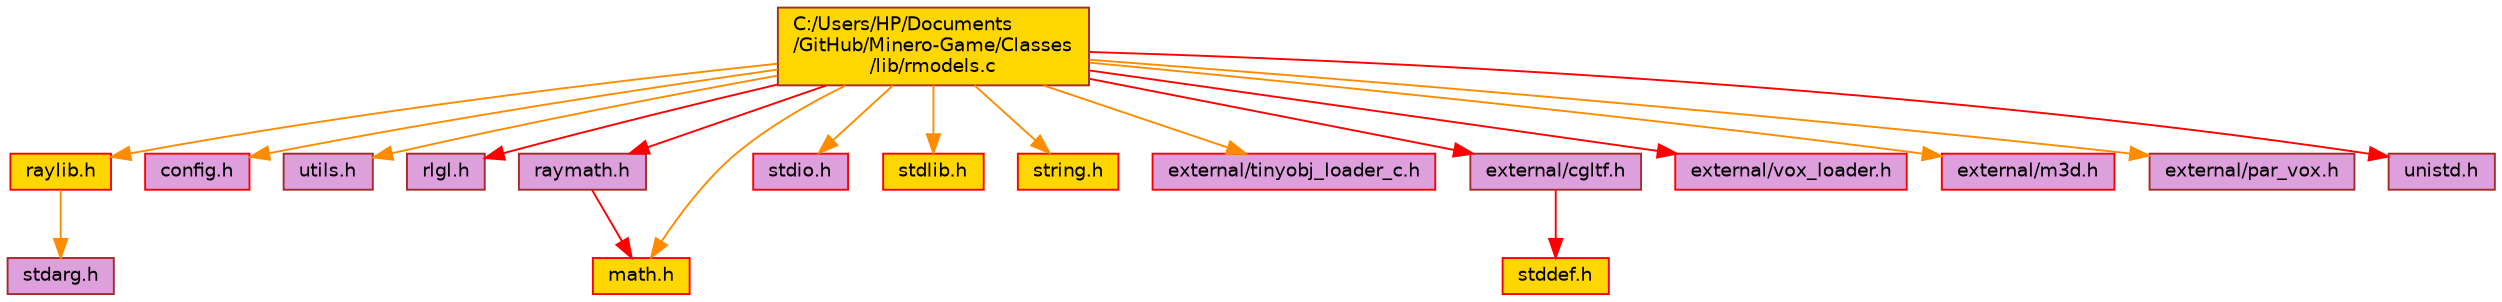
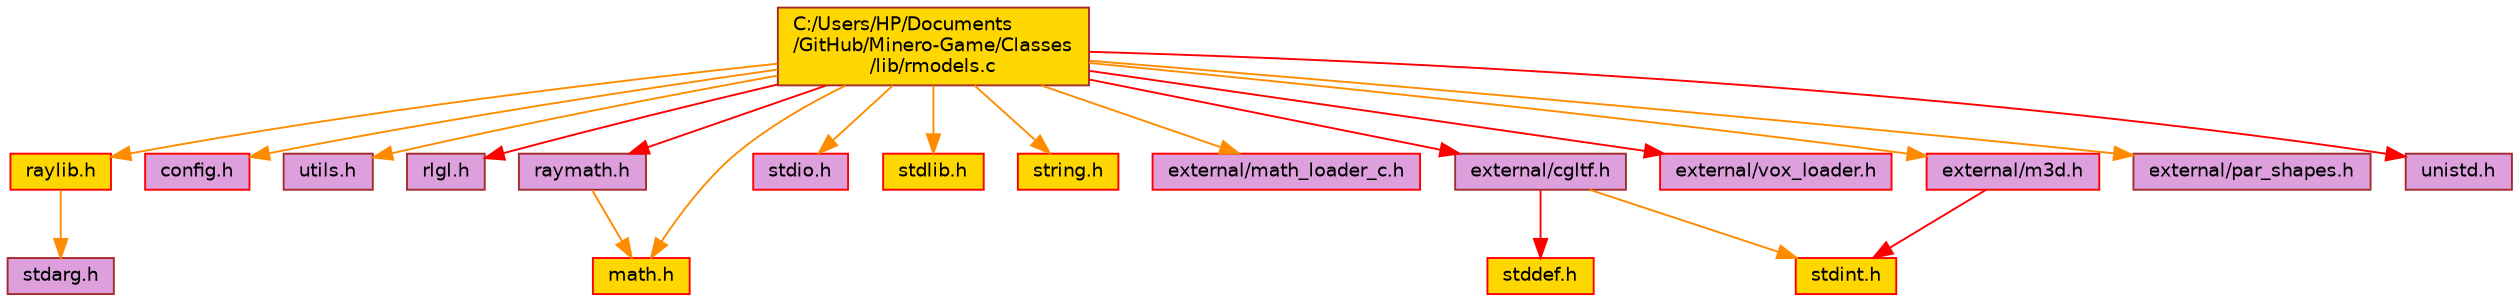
node "external/tinyobj_loader_c.h": label "external/tinyobj_loader_c.h" -> "external/math_loader_c.h"
node "external/par_vox.h": label "external/par_vox.h" -> "external/par_shapes.h"
edge "raymath.h" -> "math.h": color red -> darkorange
node "stdint.h": added
